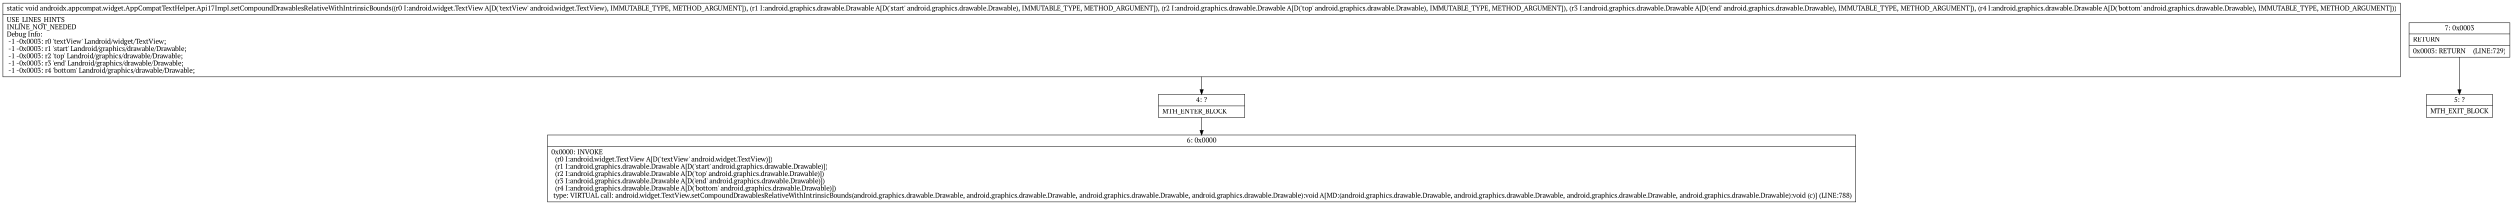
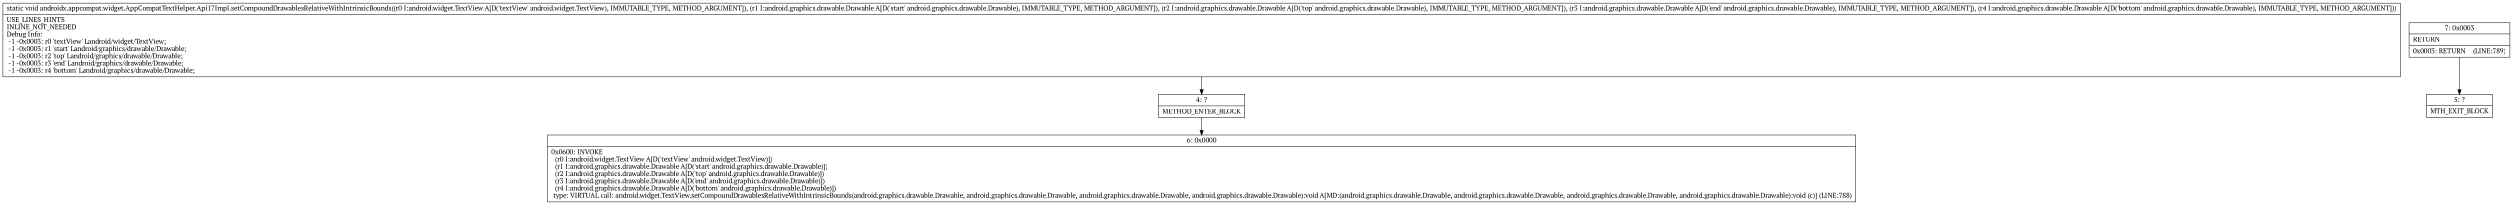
node "7: 0x0003": text "0x0003: RETURN    (LINE:729)" -> "0x0003: RETURN    (LINE:789)"
node "4: ?": text "MTH_ENTER_BLOCK" -> "METHOD_ENTER_BLOCK"
node "6: 0x0000": text "0x0000: INVOKE" -> "0x0600: INVOKE"
